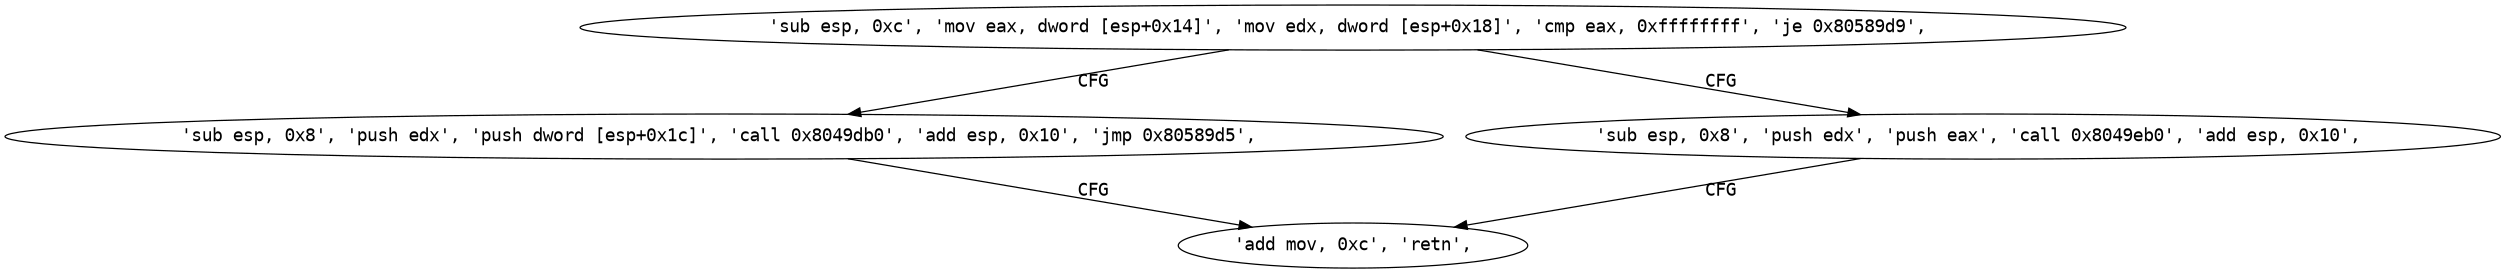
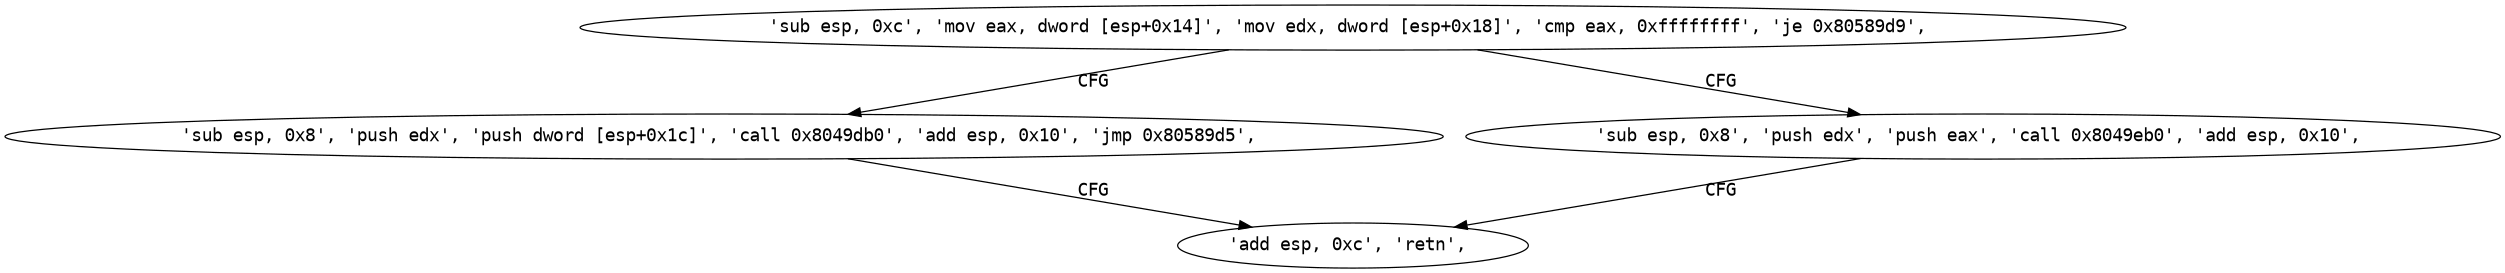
node "'add mov, 0xc', 'retn',": label "'add mov, 0xc', 'retn'," -> "'add esp, 0xc', 'retn',"
